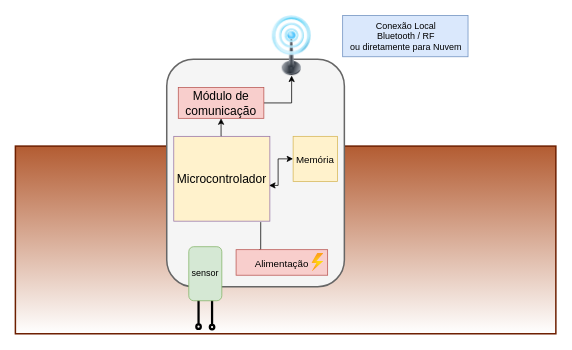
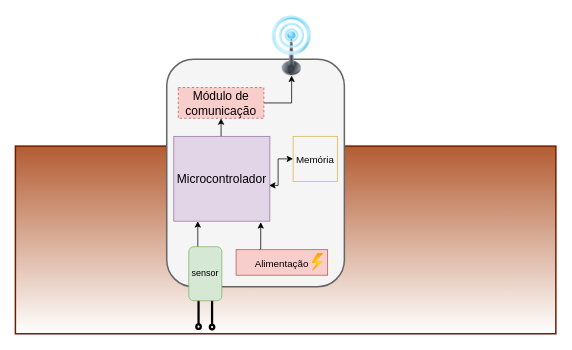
node "Conexão Local Bluetooth / RF ou diretamente para Nuvem": removed
node "Módulo de comunicação": style solid -> dashed
node "Memória": fillcolor #fff2cc -> #f5f5f5
node "Microcontrolador": fillcolor #fff2cc -> #e1d5e7
edge "Microcontrolador" -- "Alimentação": arrowhead none -> classic
edge "sensor" -> "Microcontrolador": added
